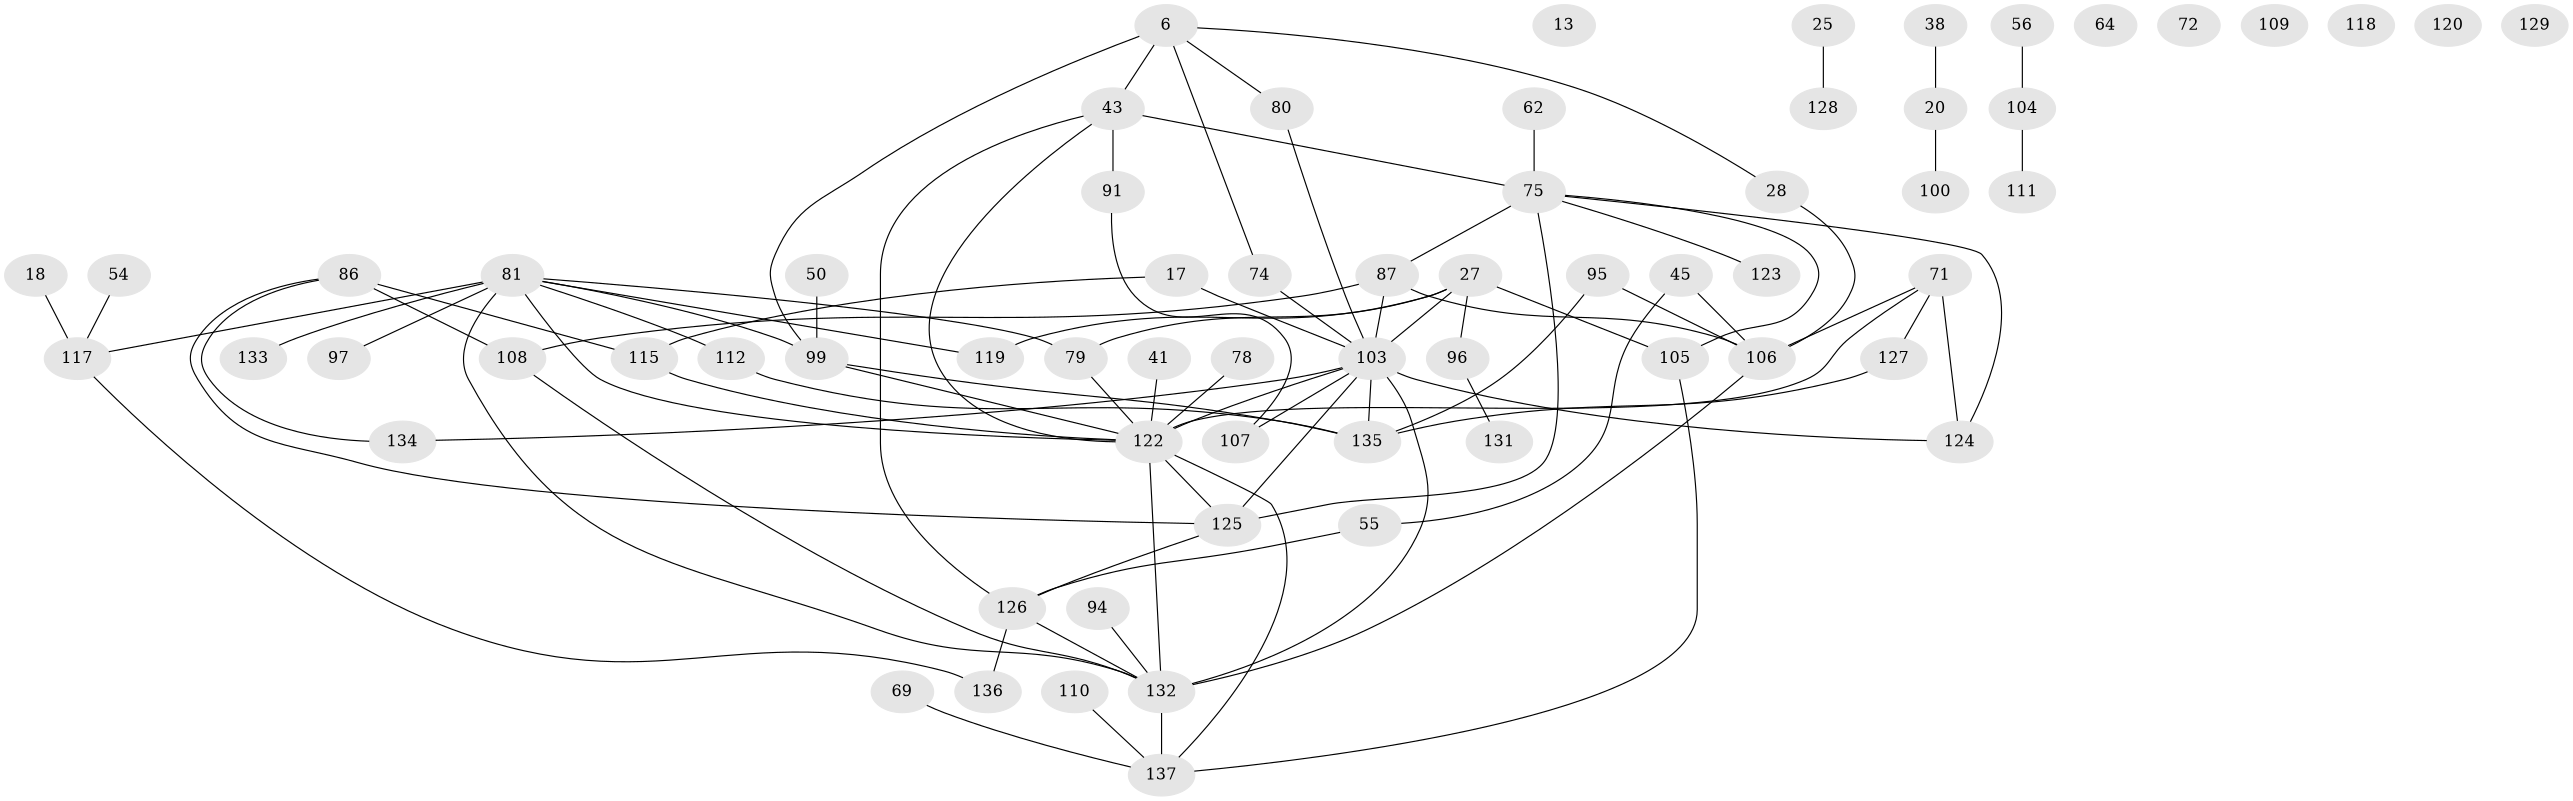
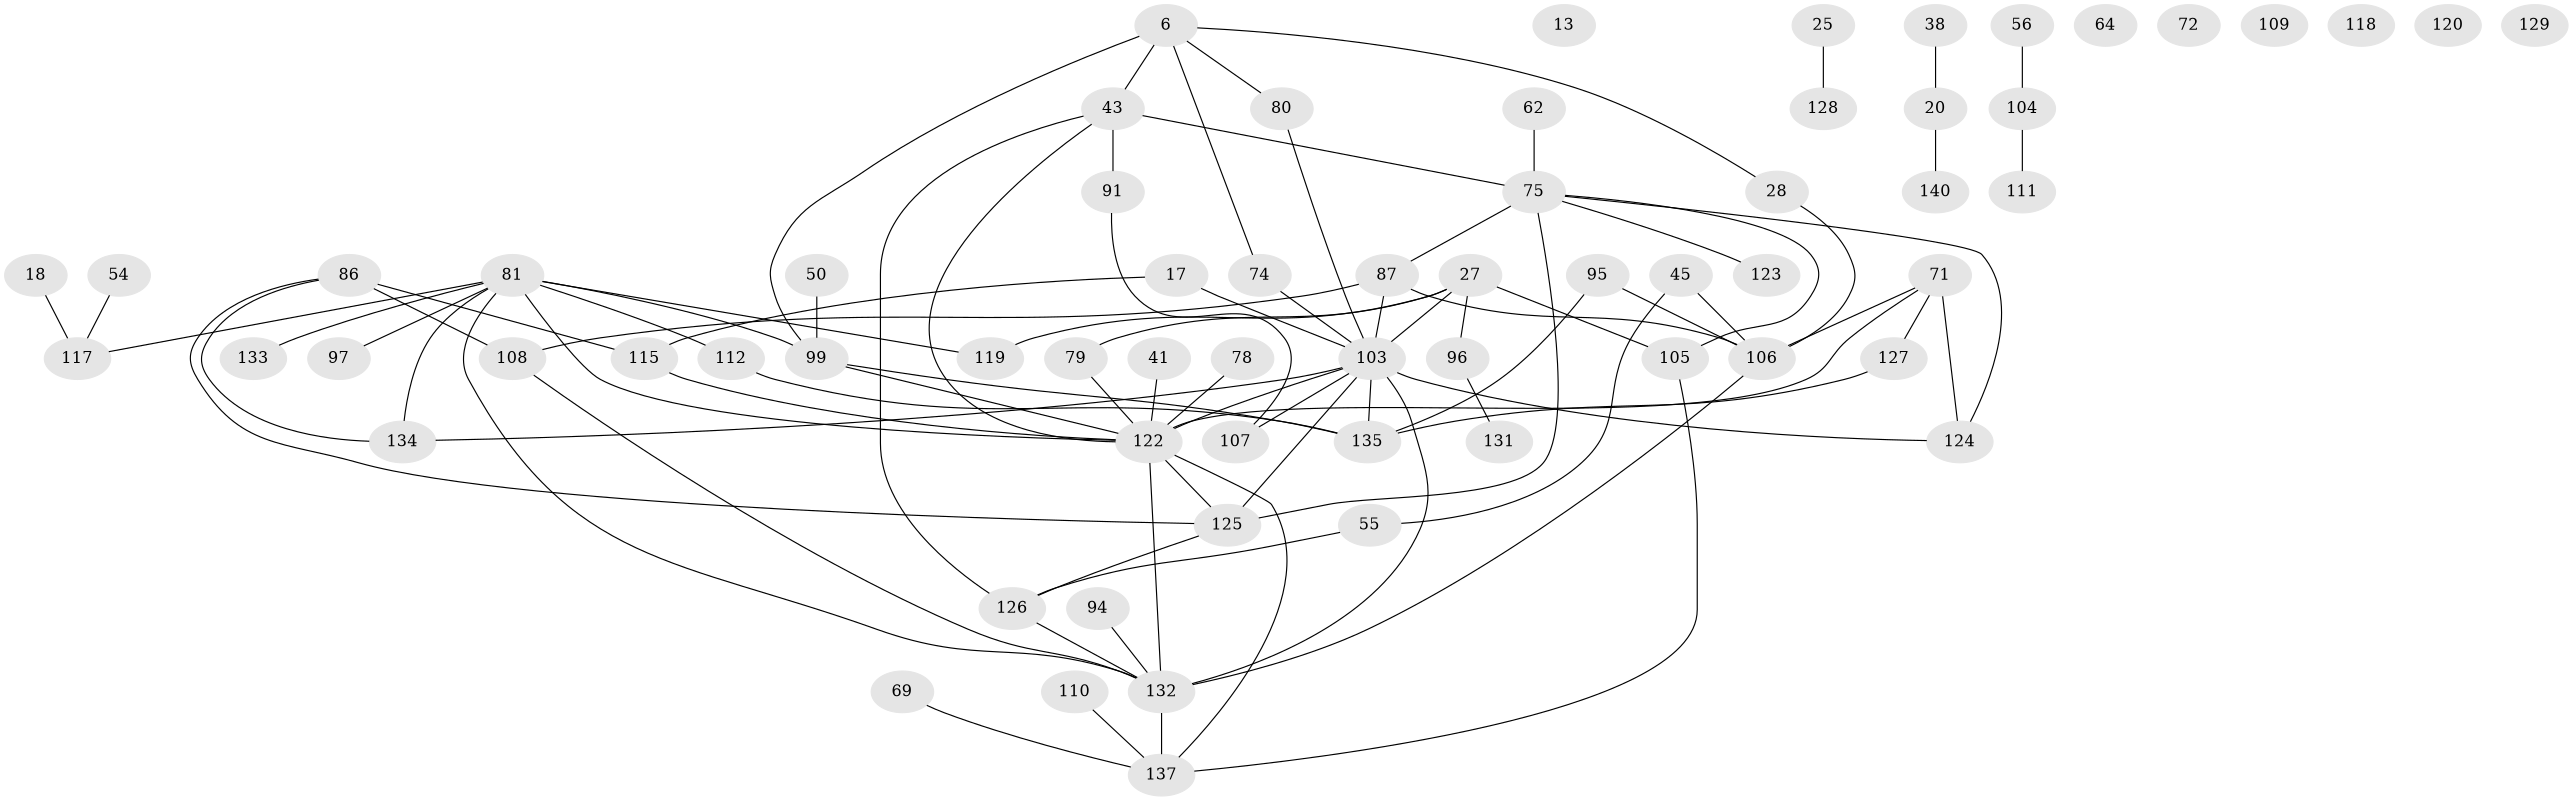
node "100": label "100" -> "140"
edge "81" -- "79": now "81" -- "134"
node "136": removed
